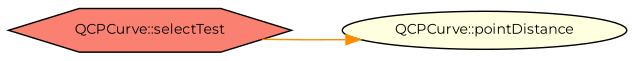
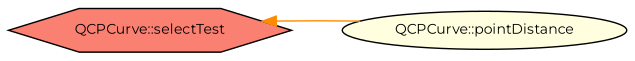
edge "QCPCurve::selectTest" -> "QCPCurve::pointDistance": reversed
